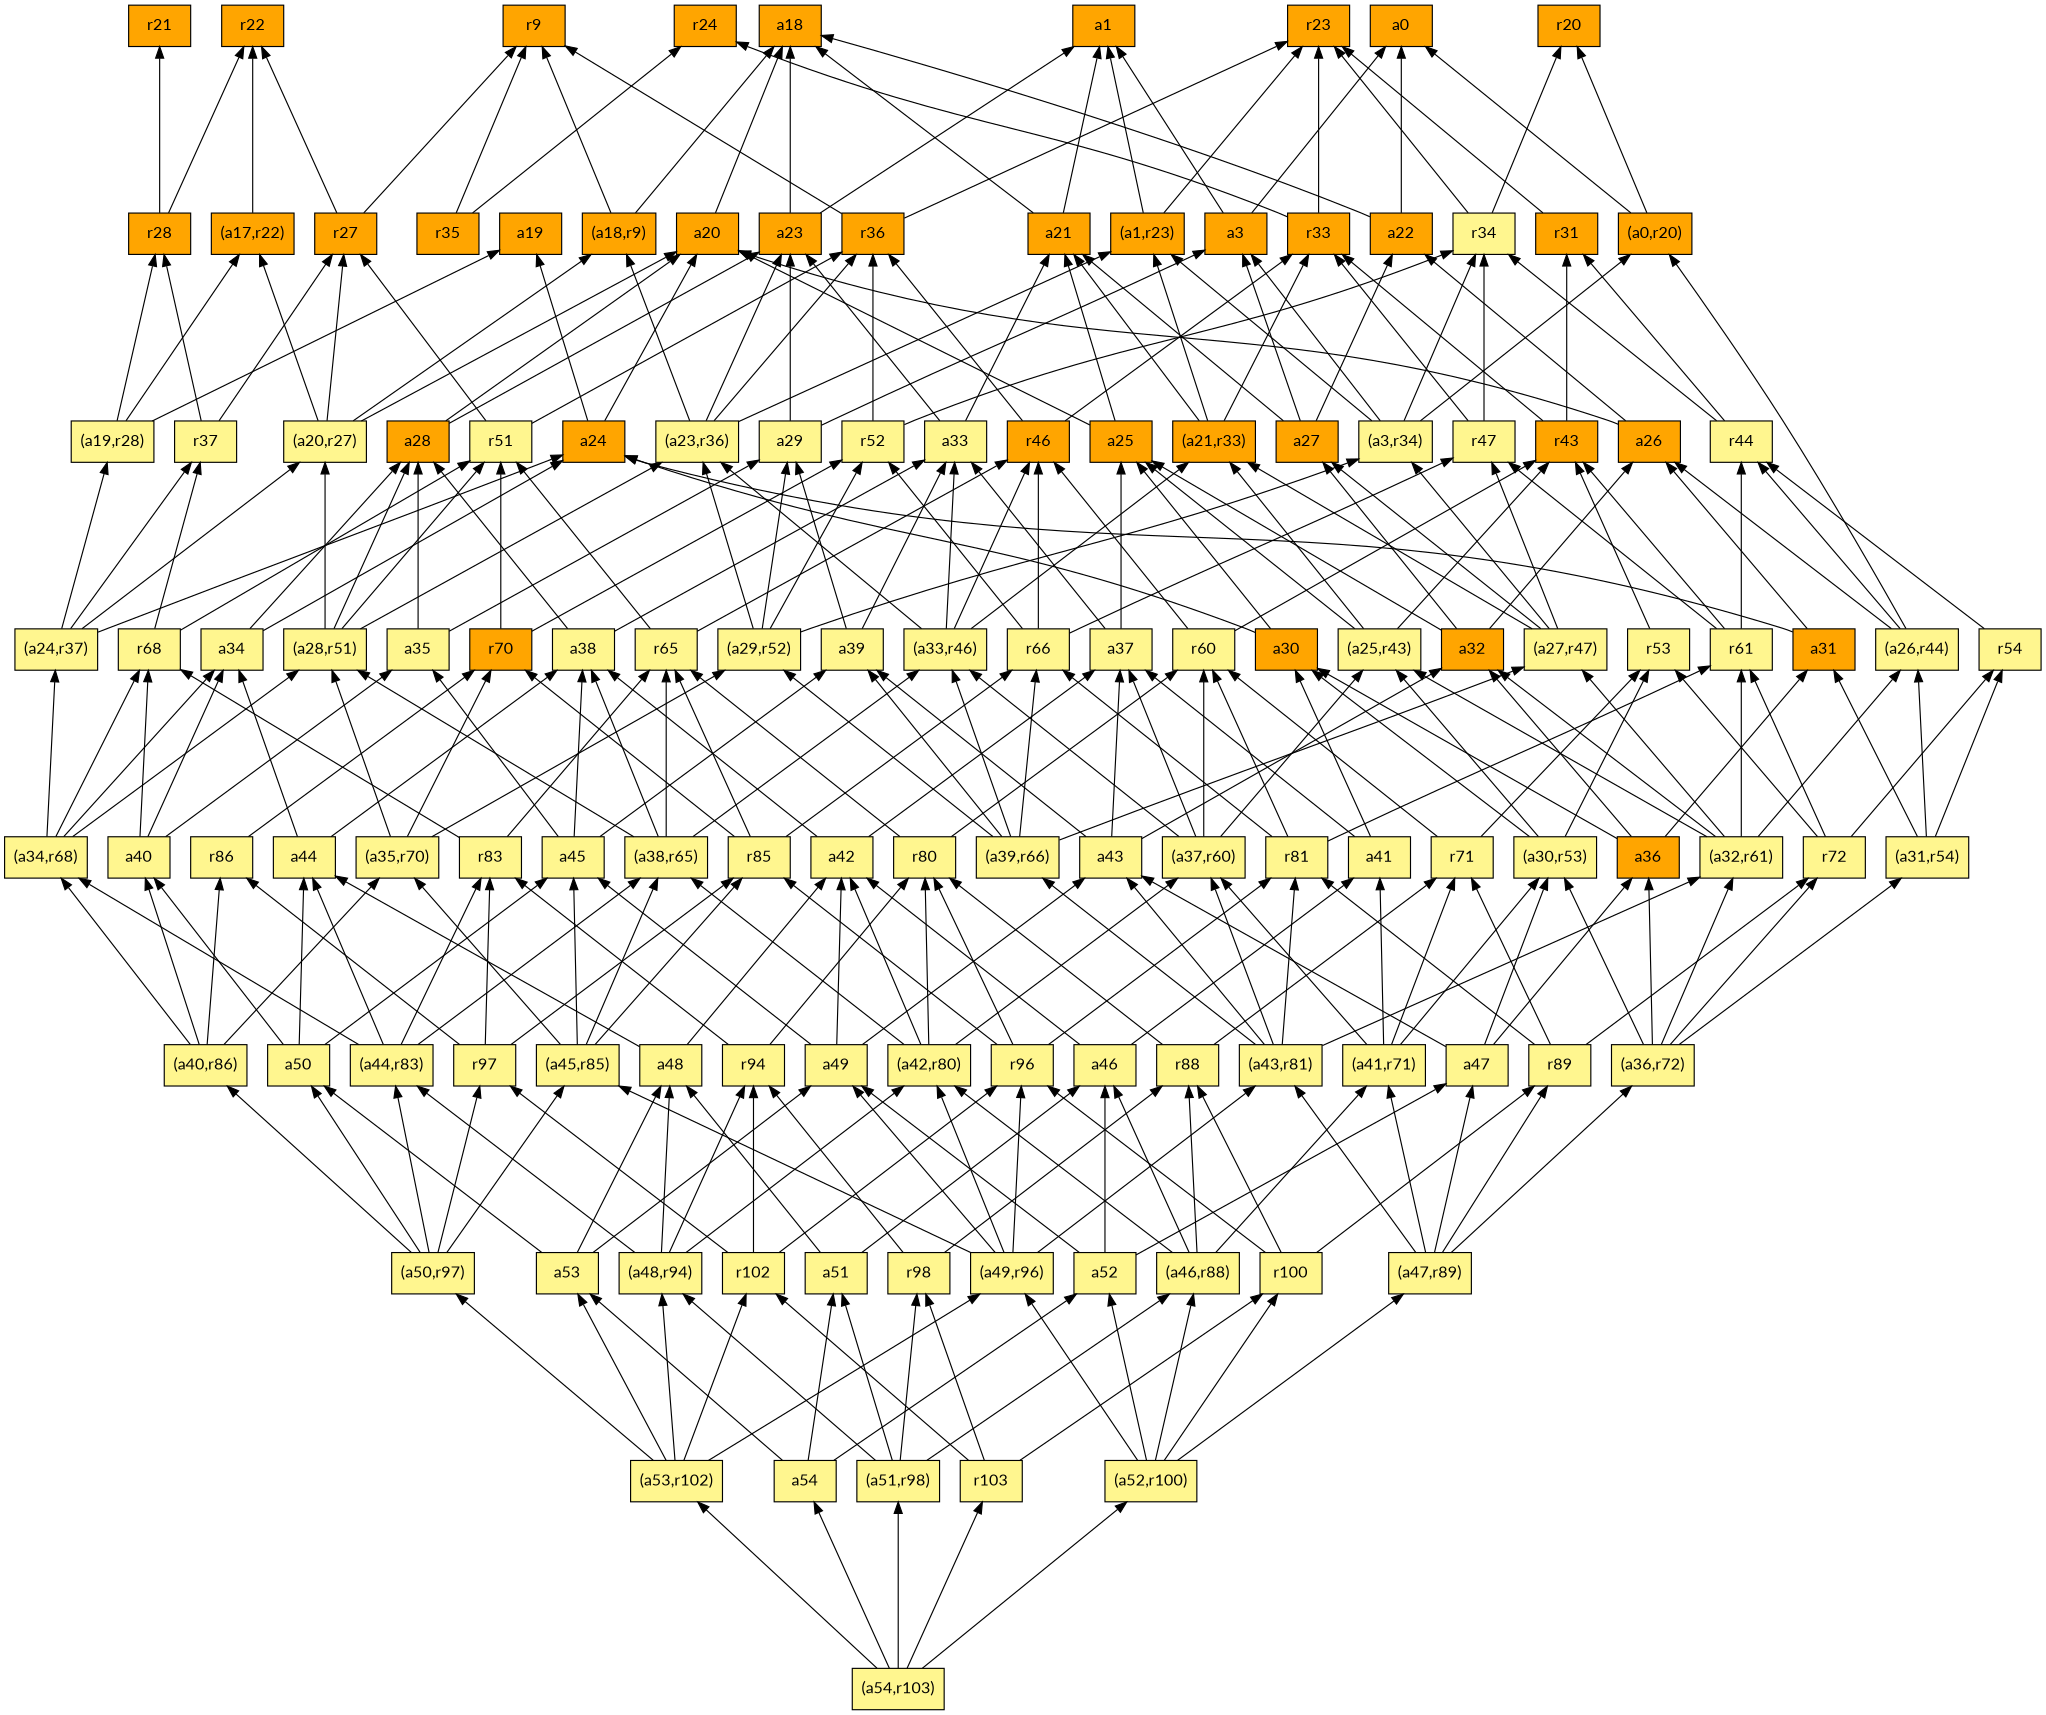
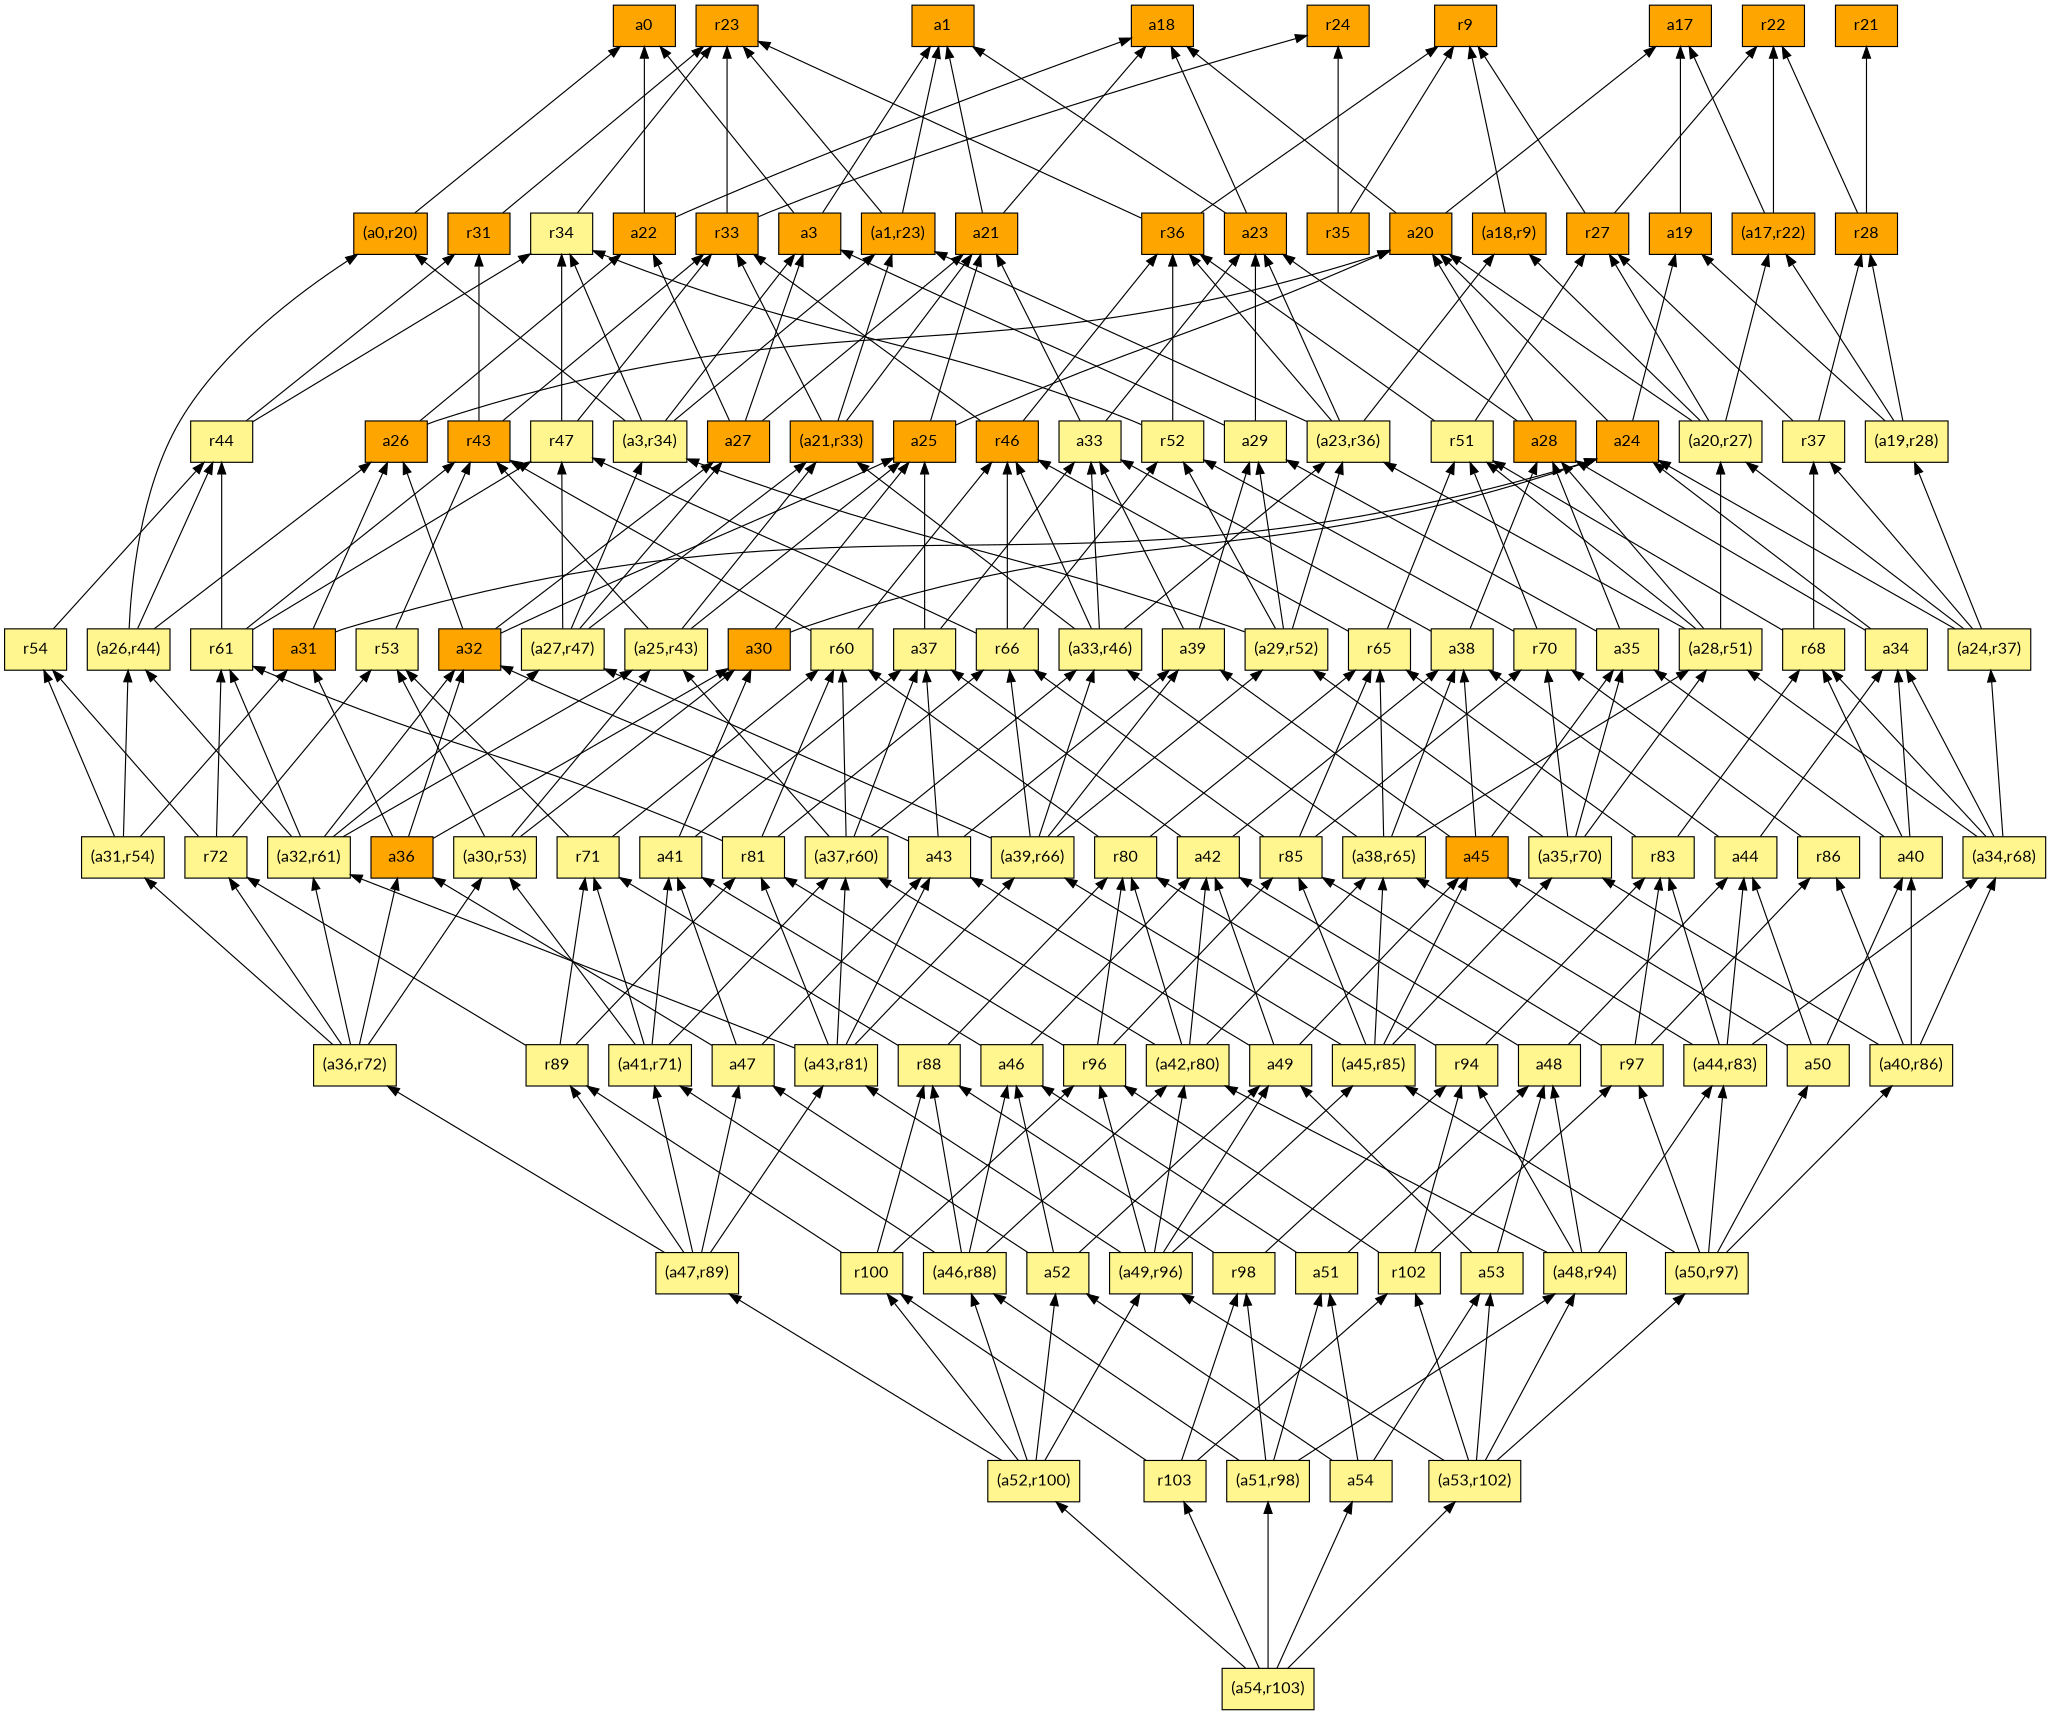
node "r20": removed
node "a17": added
edge "(a18,r9)" -> "a18": removed
node "r70": fillcolor orange -> khaki1
edge "(a35,r70)" -> "a35": added
node "a45": fillcolor khaki1 -> orange
edge "(a45,r85)" -> "(a39,r66)": added
edge "a47" -> "(a30,r53)": now "a47" -> "a41"
edge "a53" -> "a50": removed
